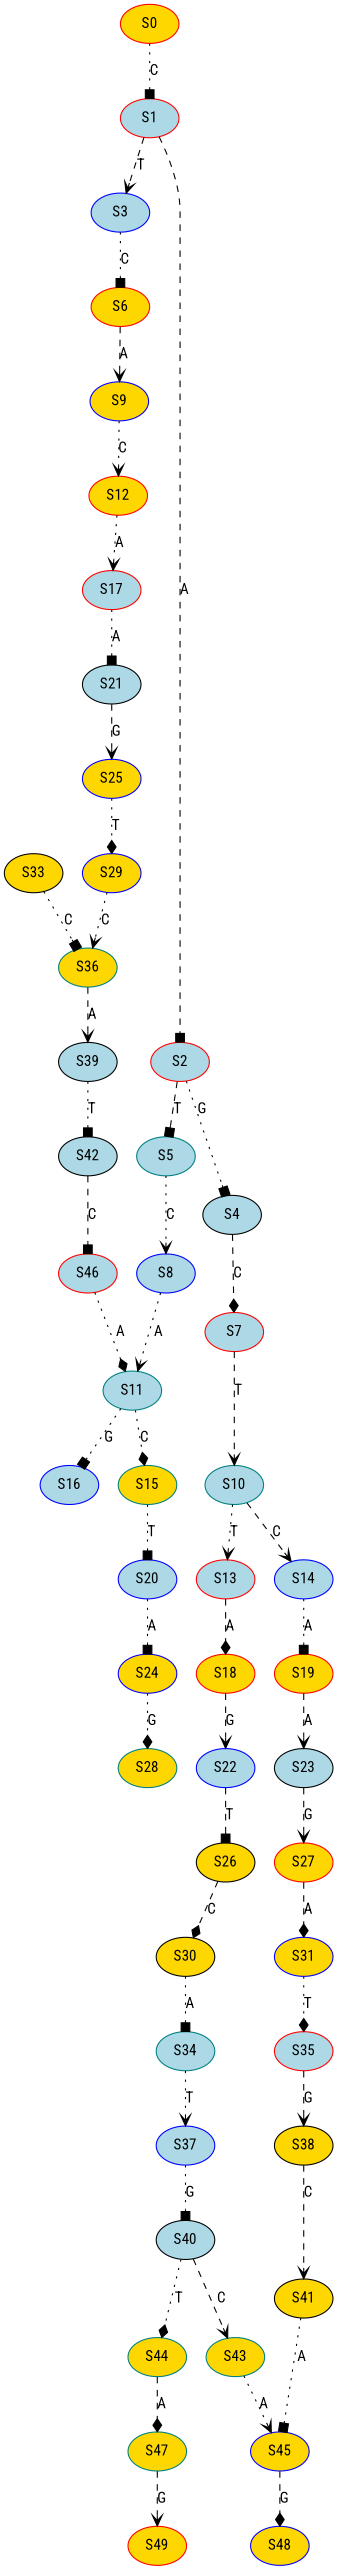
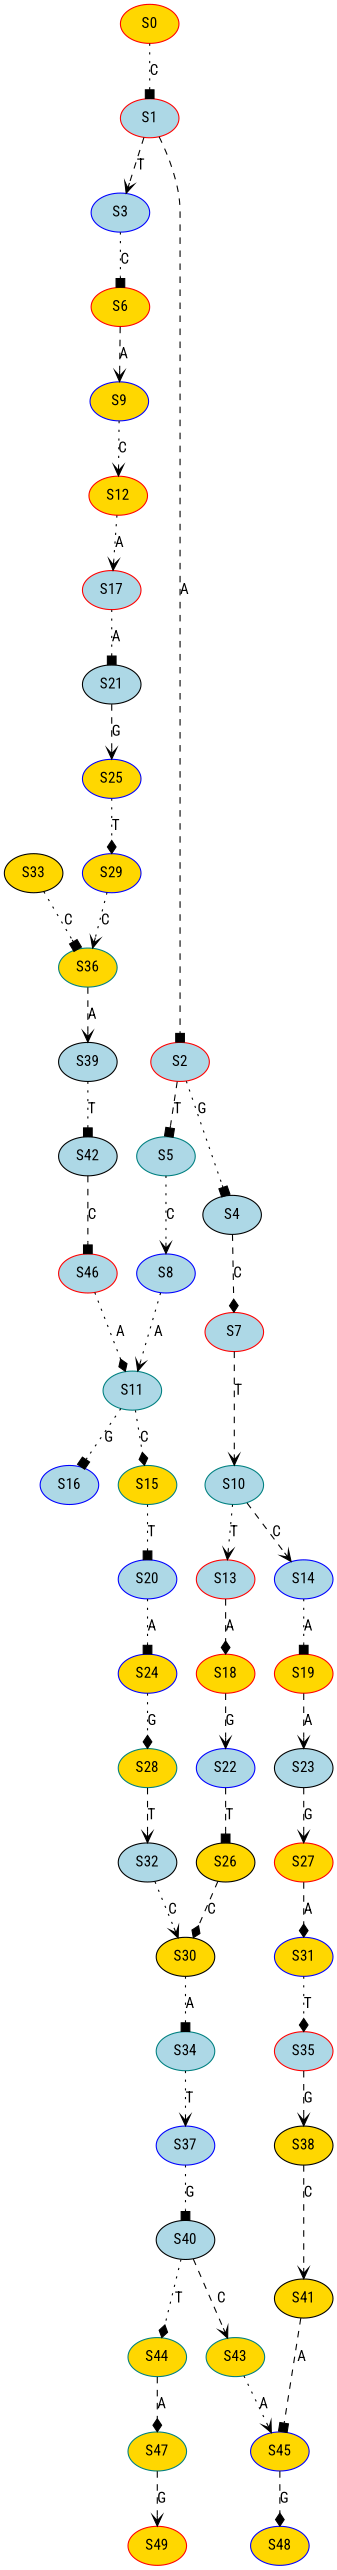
node "S32": added
edge "S41" -> "S45": style dotted -> dashed
